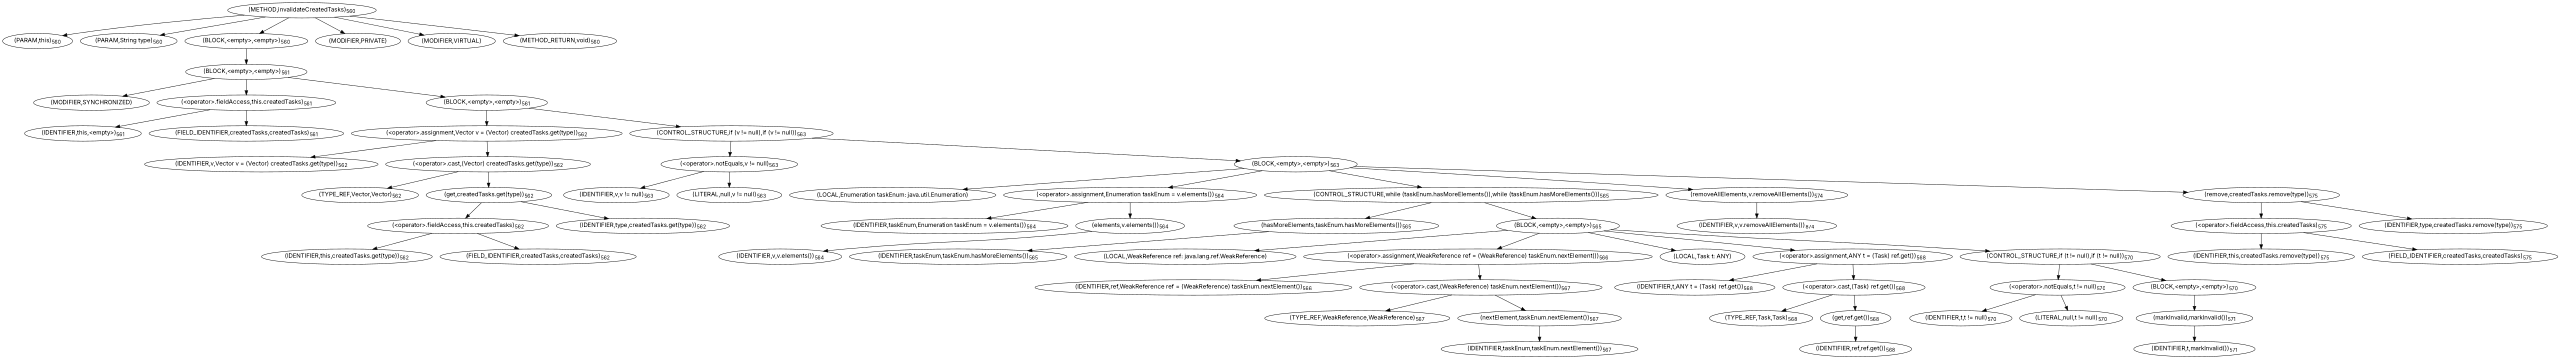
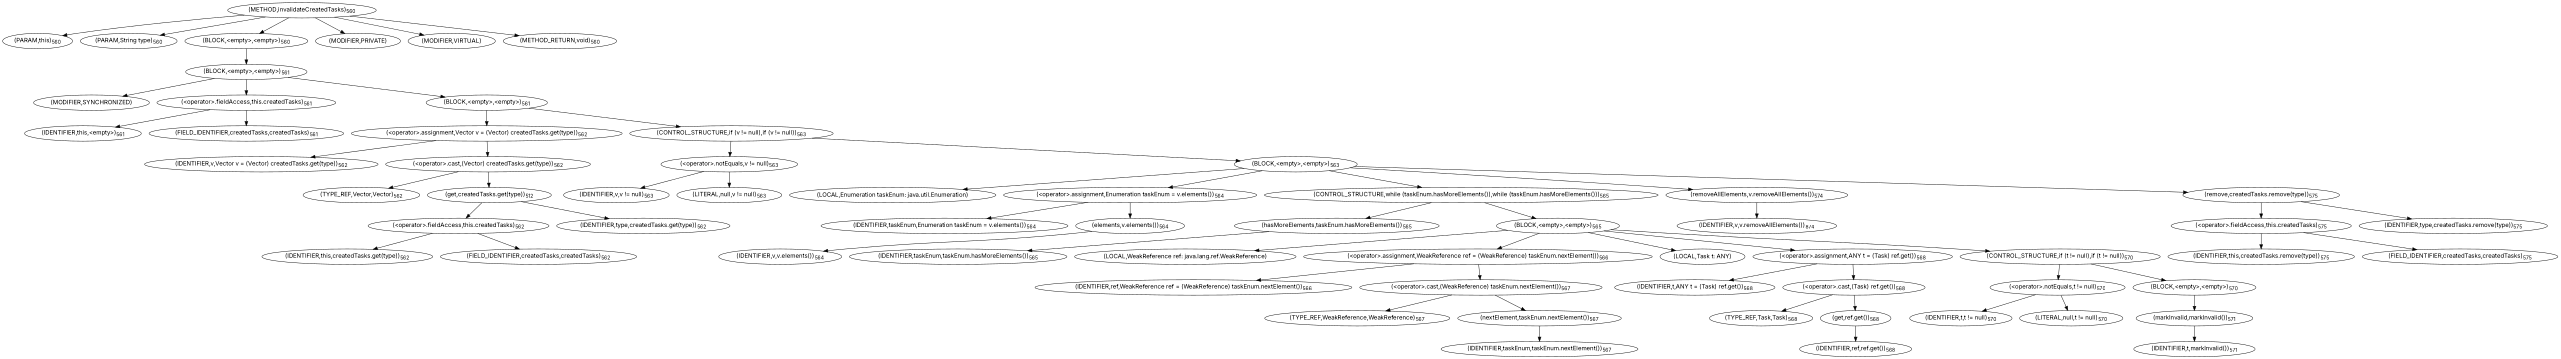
node "(get,createdTasks.get(type))": text "562" -> "512"
